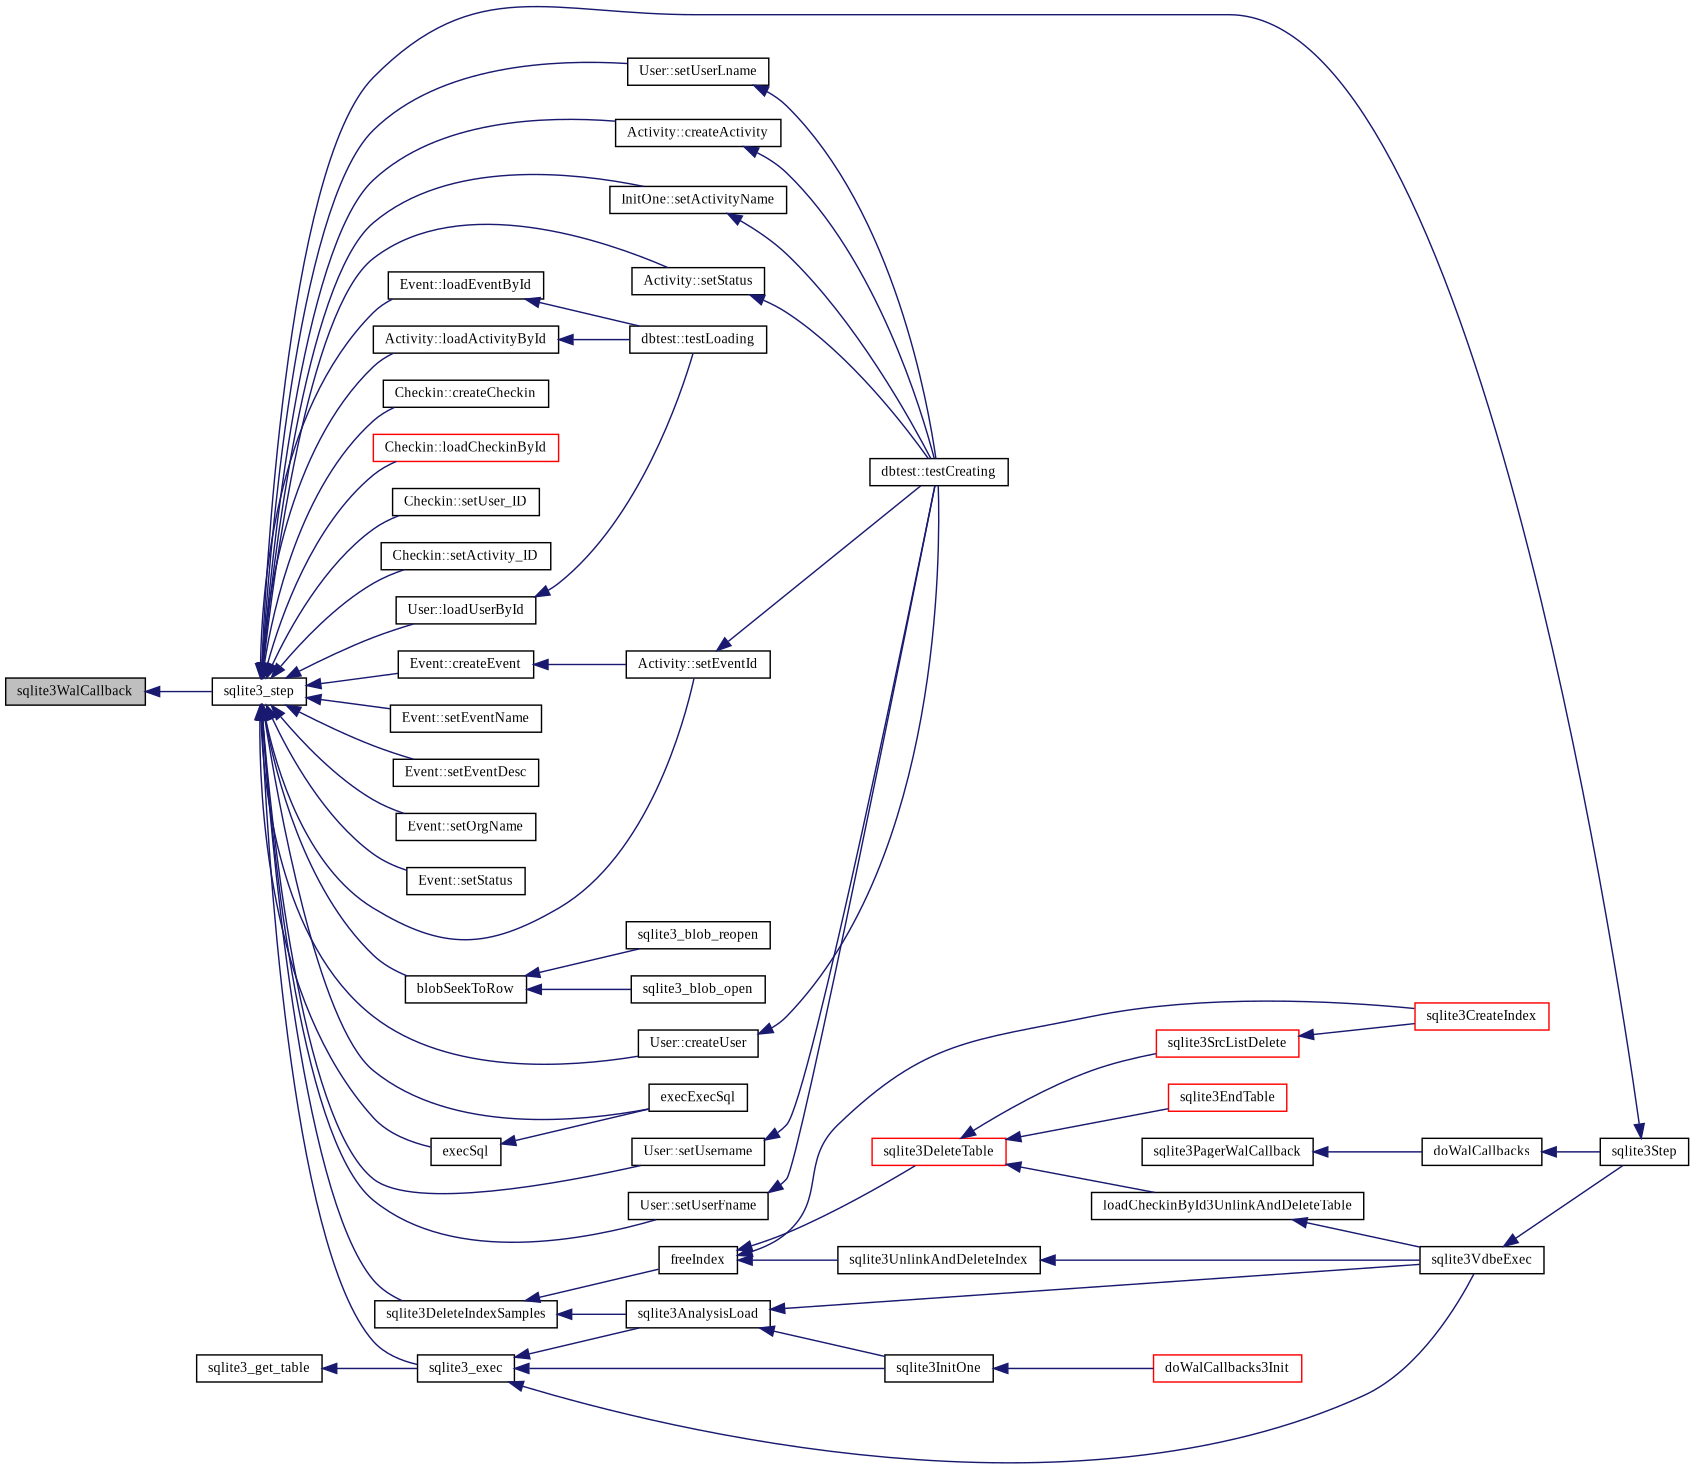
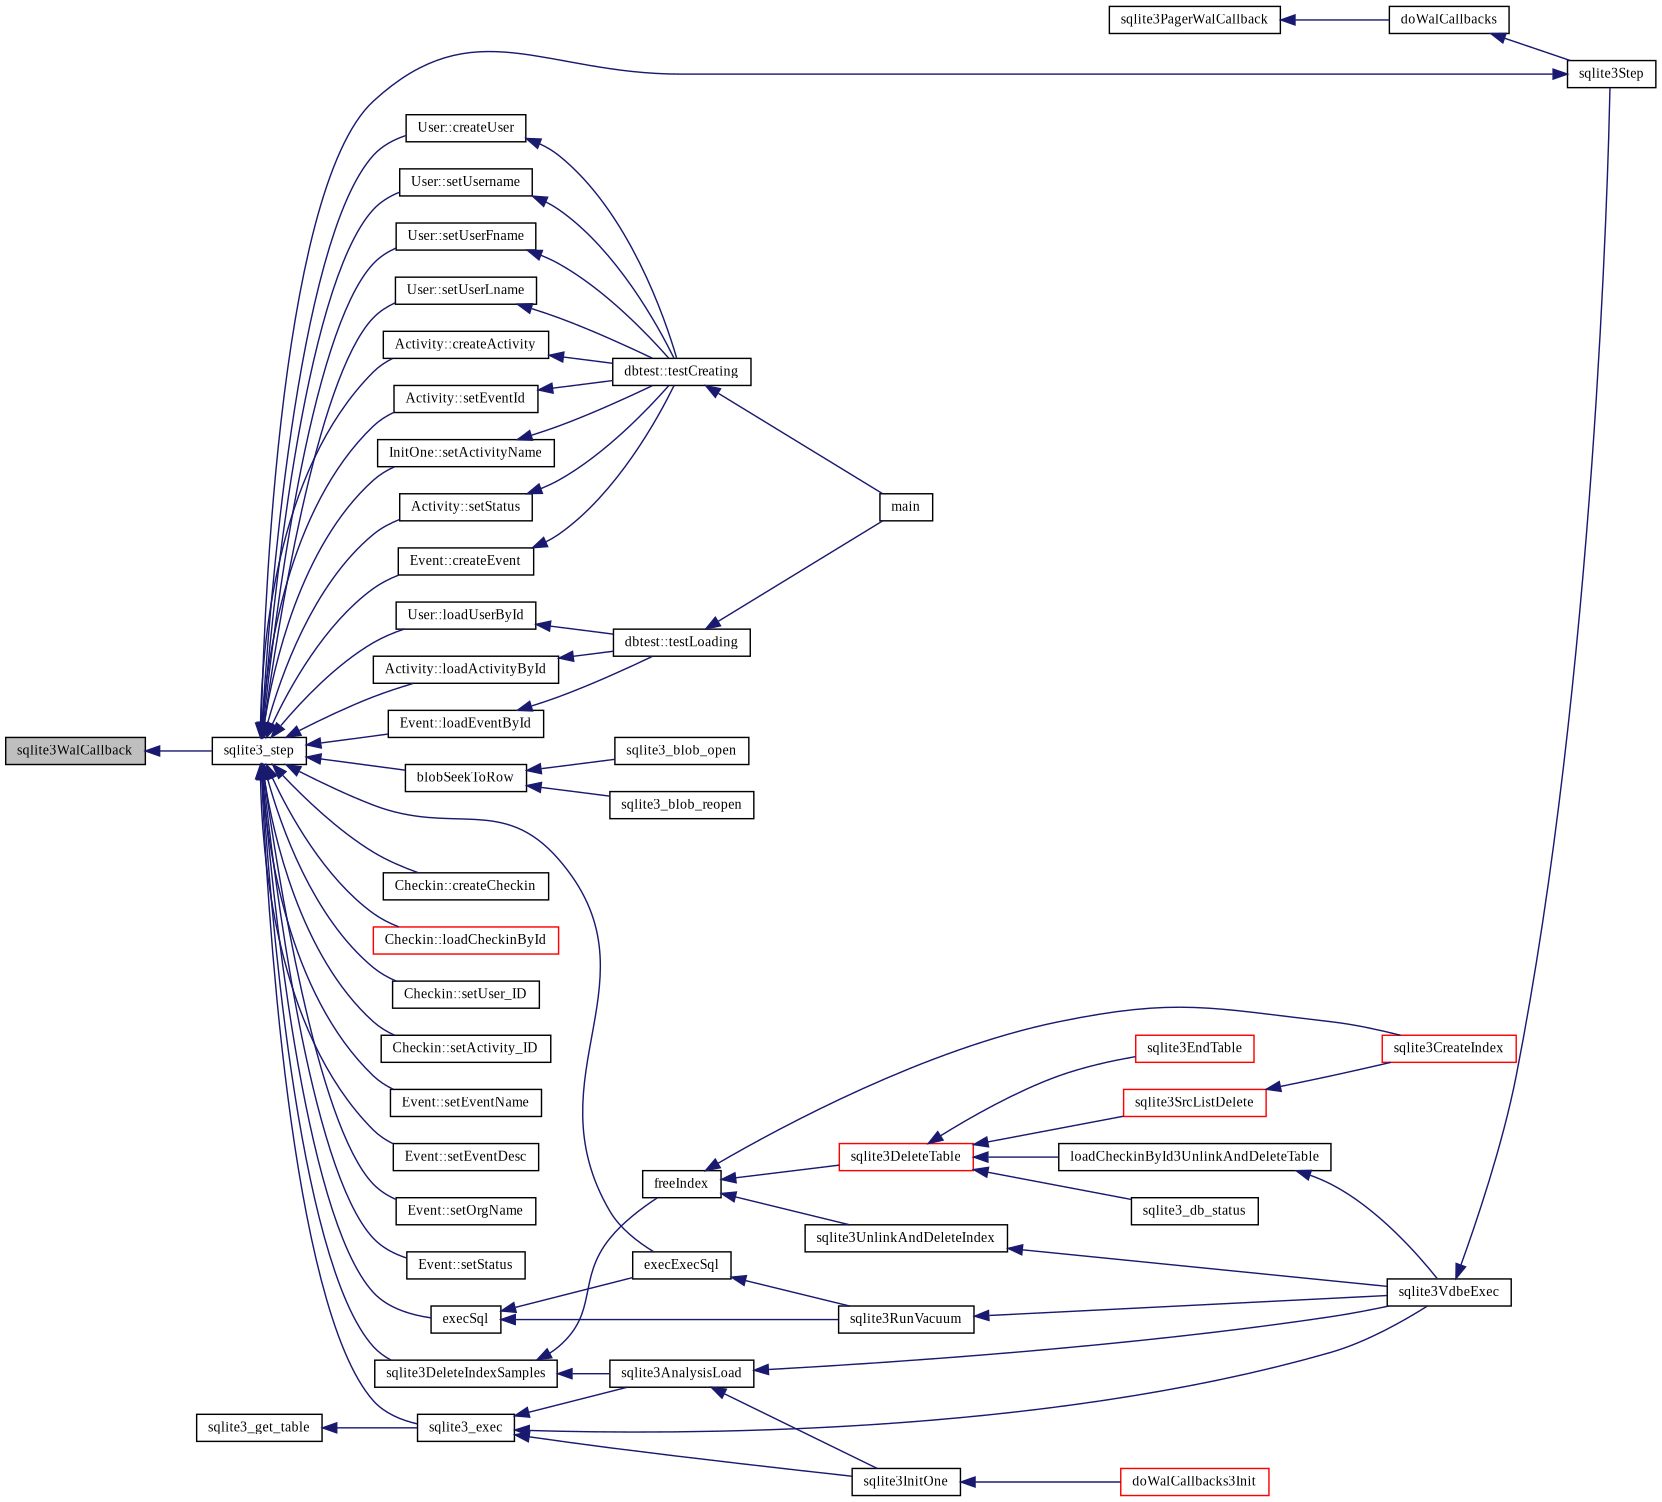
node "main": added
edge "Activity::setEventId" -> "Event::createEvent": now "dbtest::testCreating" -> "Event::createEvent"
node "sqlite3_db_status": added
node "sqlite3RunVacuum": added
